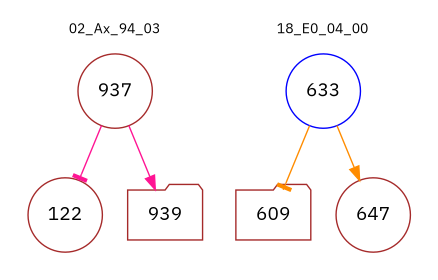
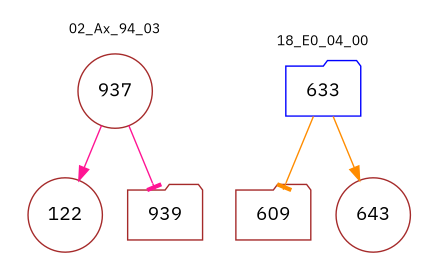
node "633": shape circle -> folder
edge "937" -> "122": arrowhead tee -> normal
edge "937" -> "939": arrowhead normal -> tee
node "647": label "647" -> "643"
